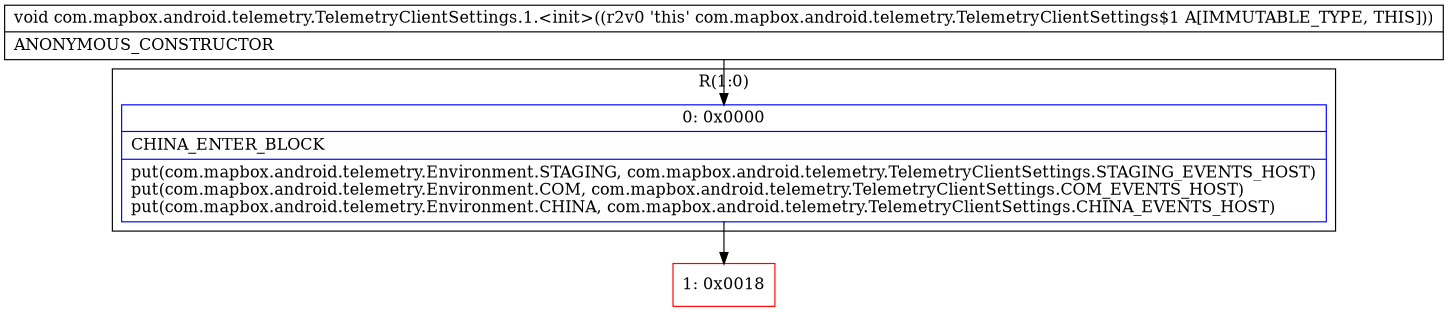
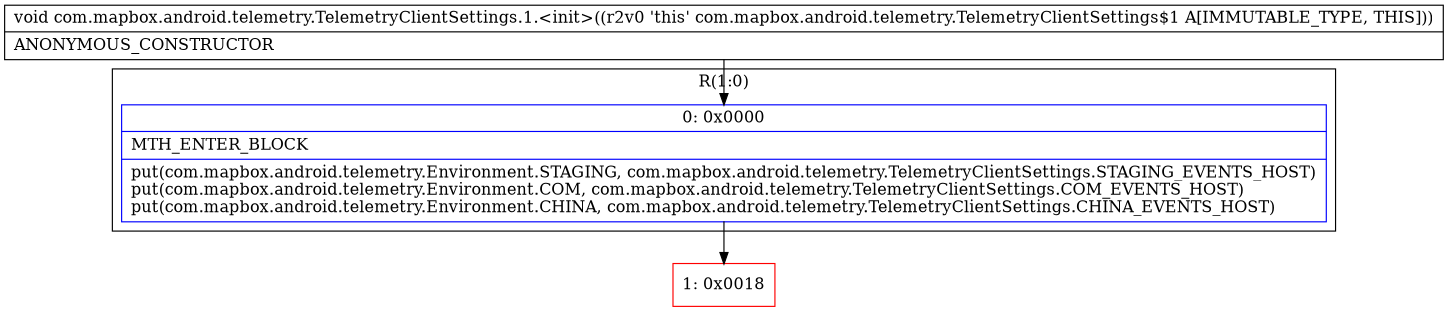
node "0: 0x0000": text "CHINA_ENTER_BLOCK" -> "MTH_ENTER_BLOCK"
